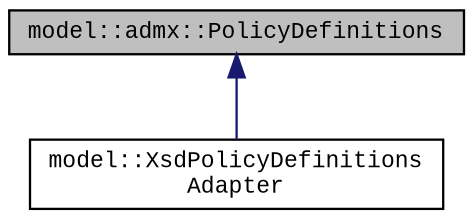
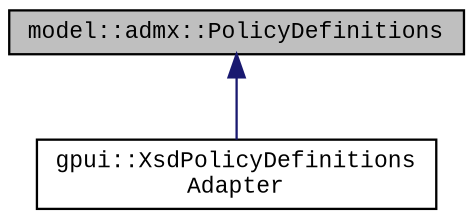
node "model::XsdPolicyDefinitions Adapter": label "model::XsdPolicyDefinitions Adapter" -> "gpui::XsdPolicyDefinitions Adapter"
